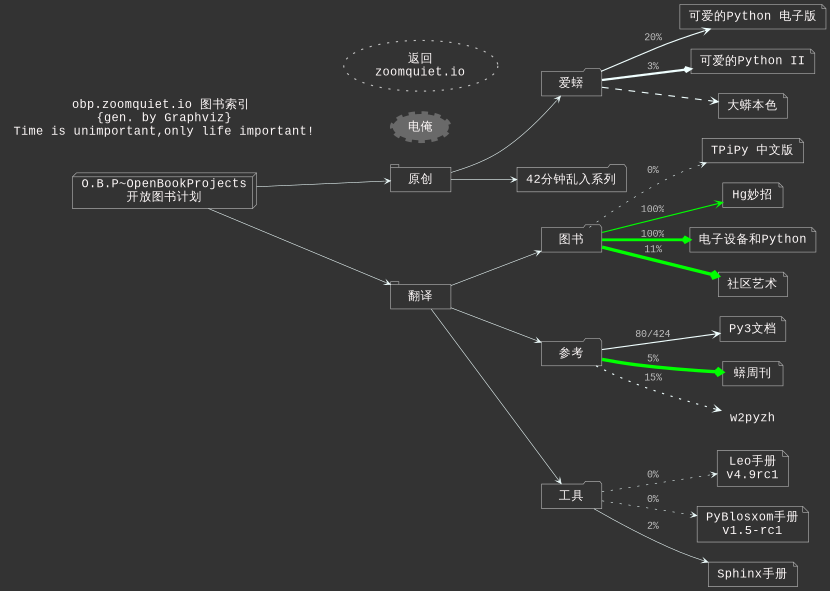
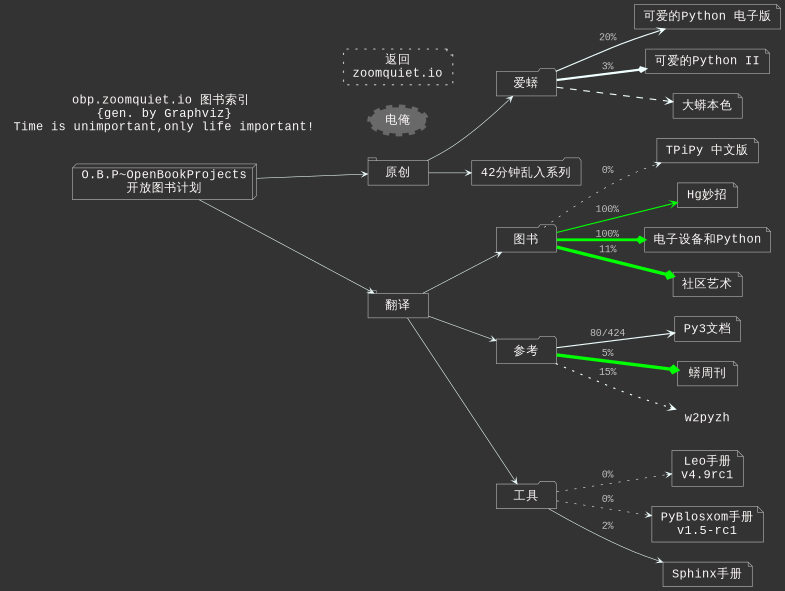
node "返回 zoomquiet.io": shape ellipse -> note
